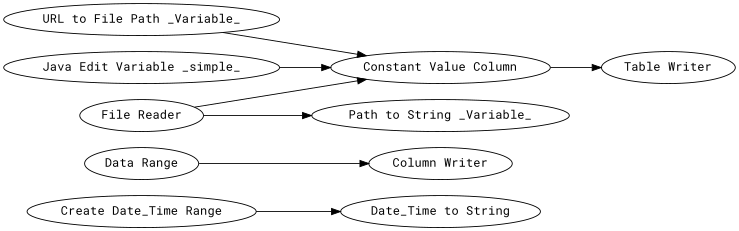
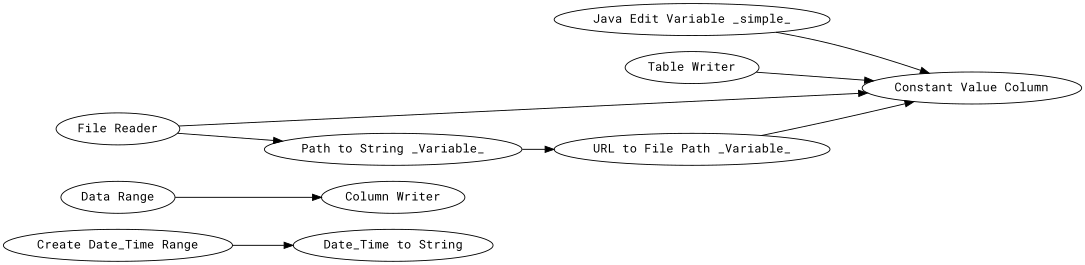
edge "Constant Value Column" -> "Table Writer": reversed
edge "Path to String _Variable_" -> "URL to File Path _Variable_": added
